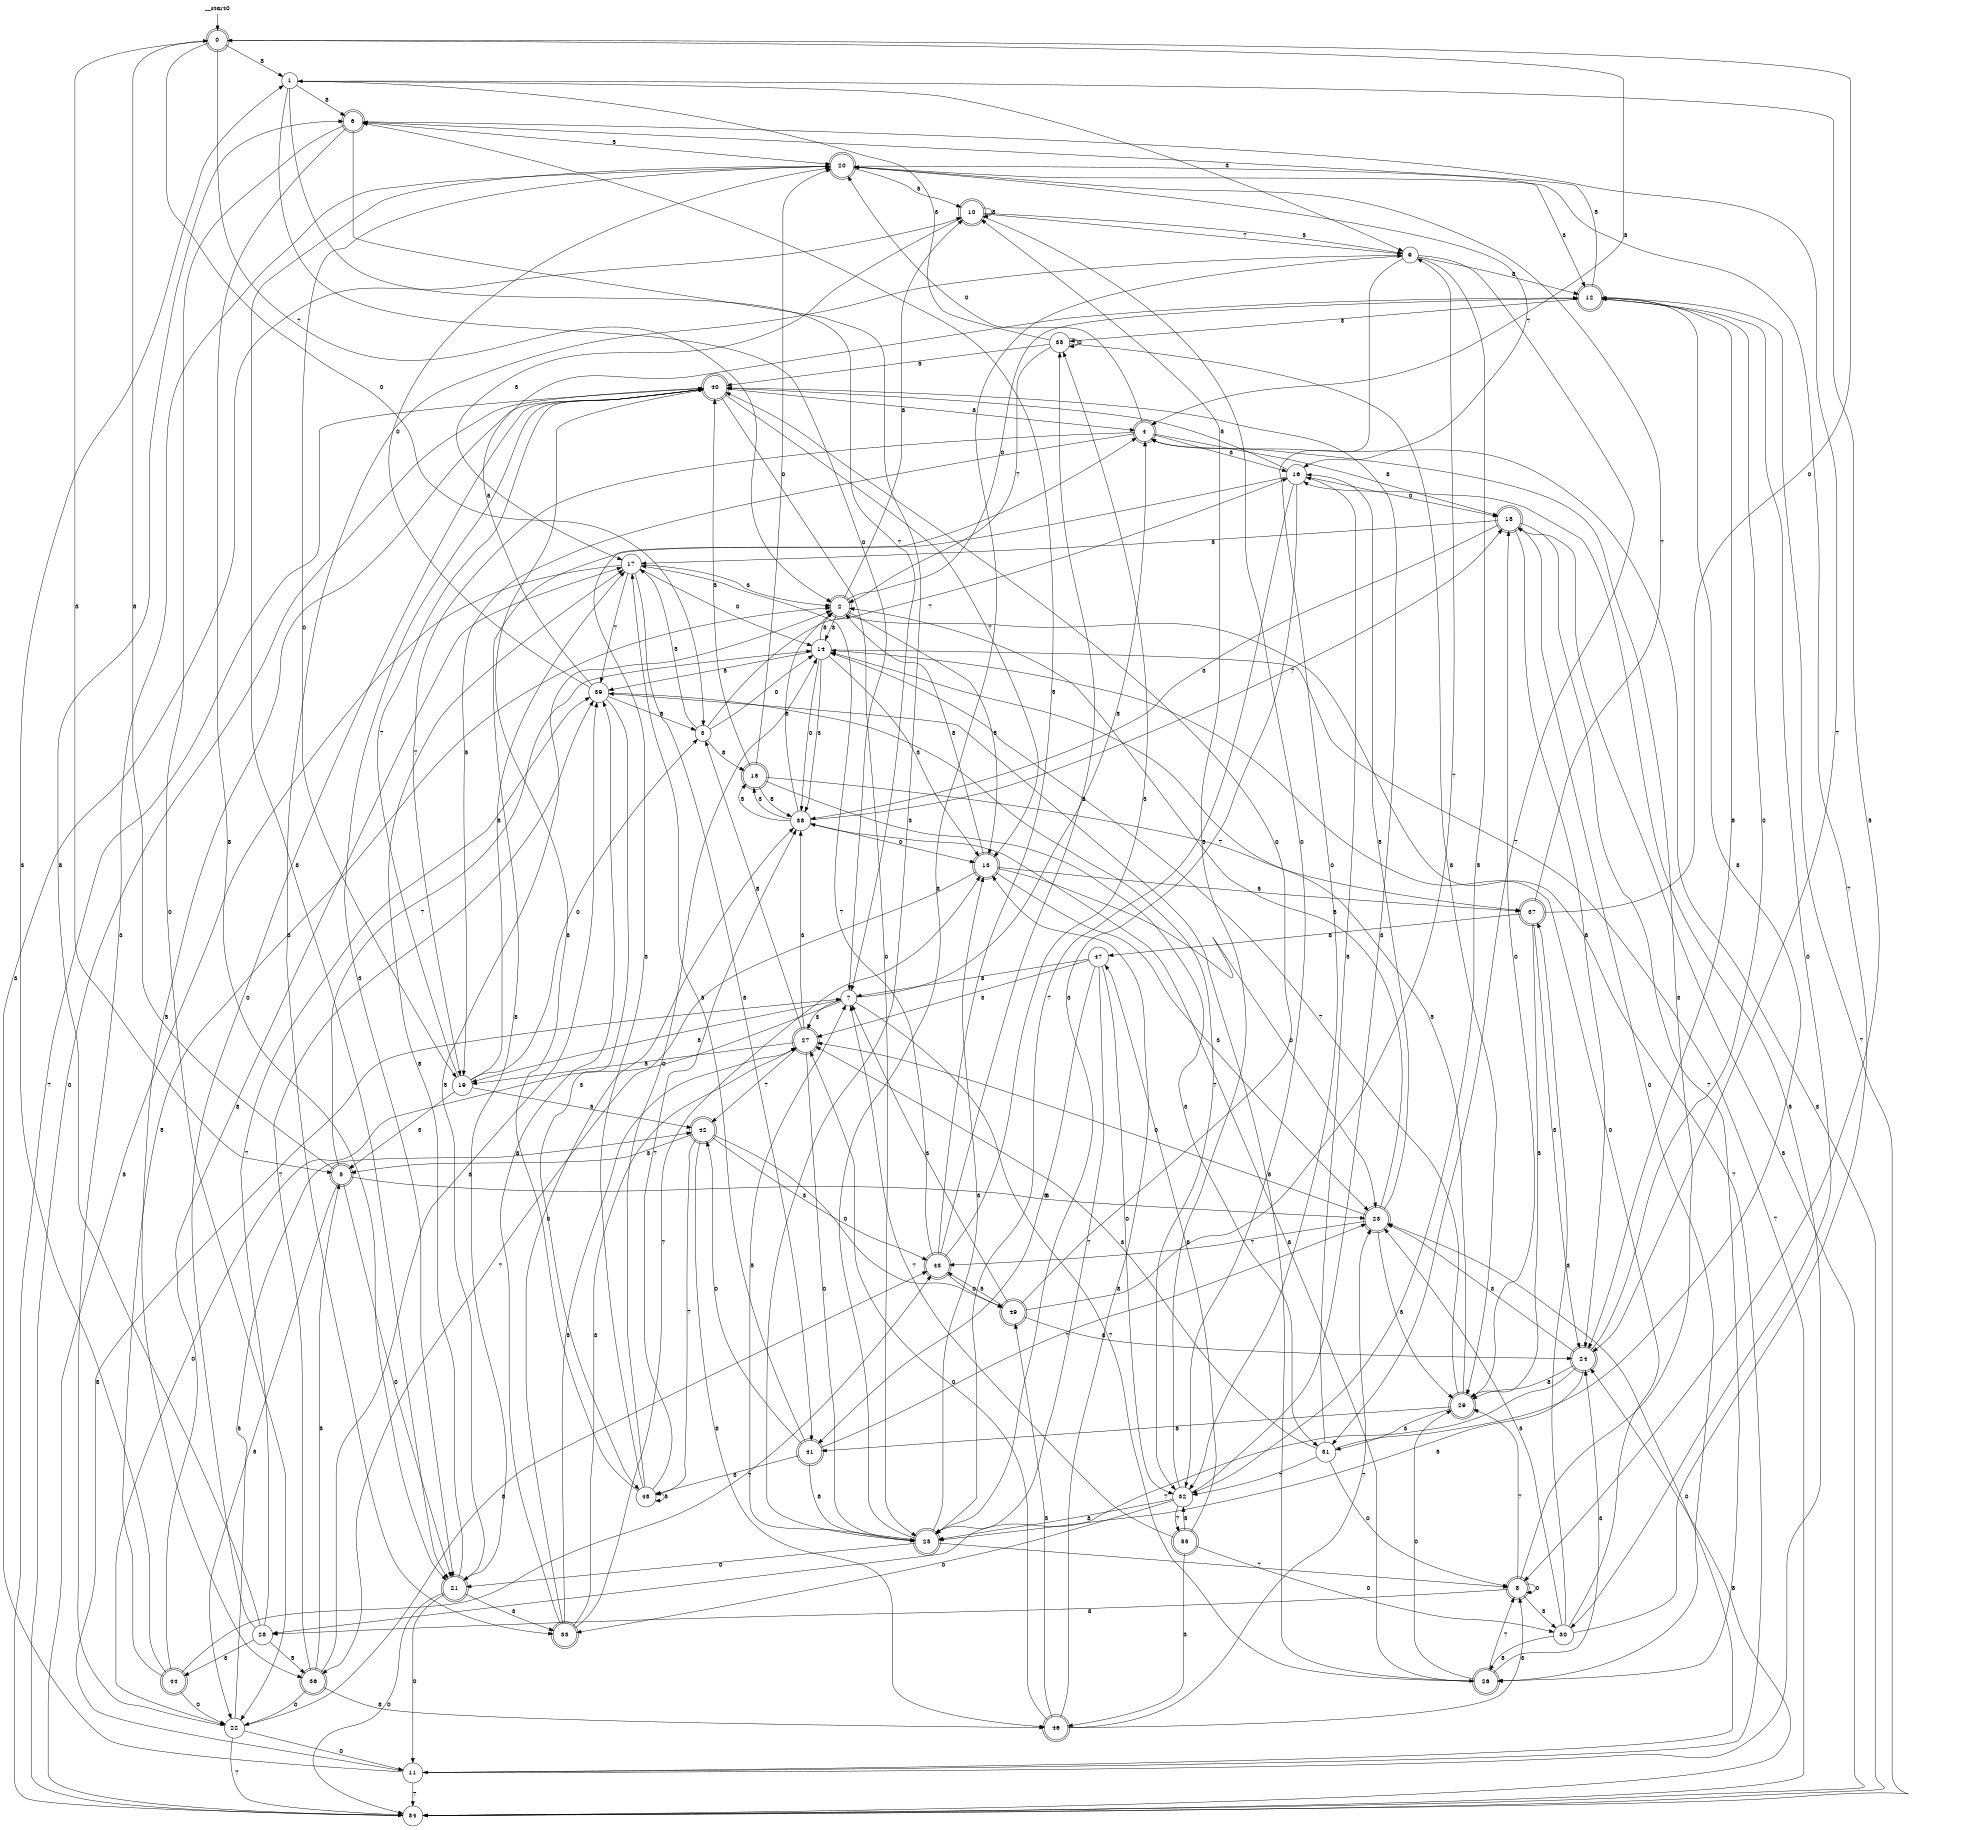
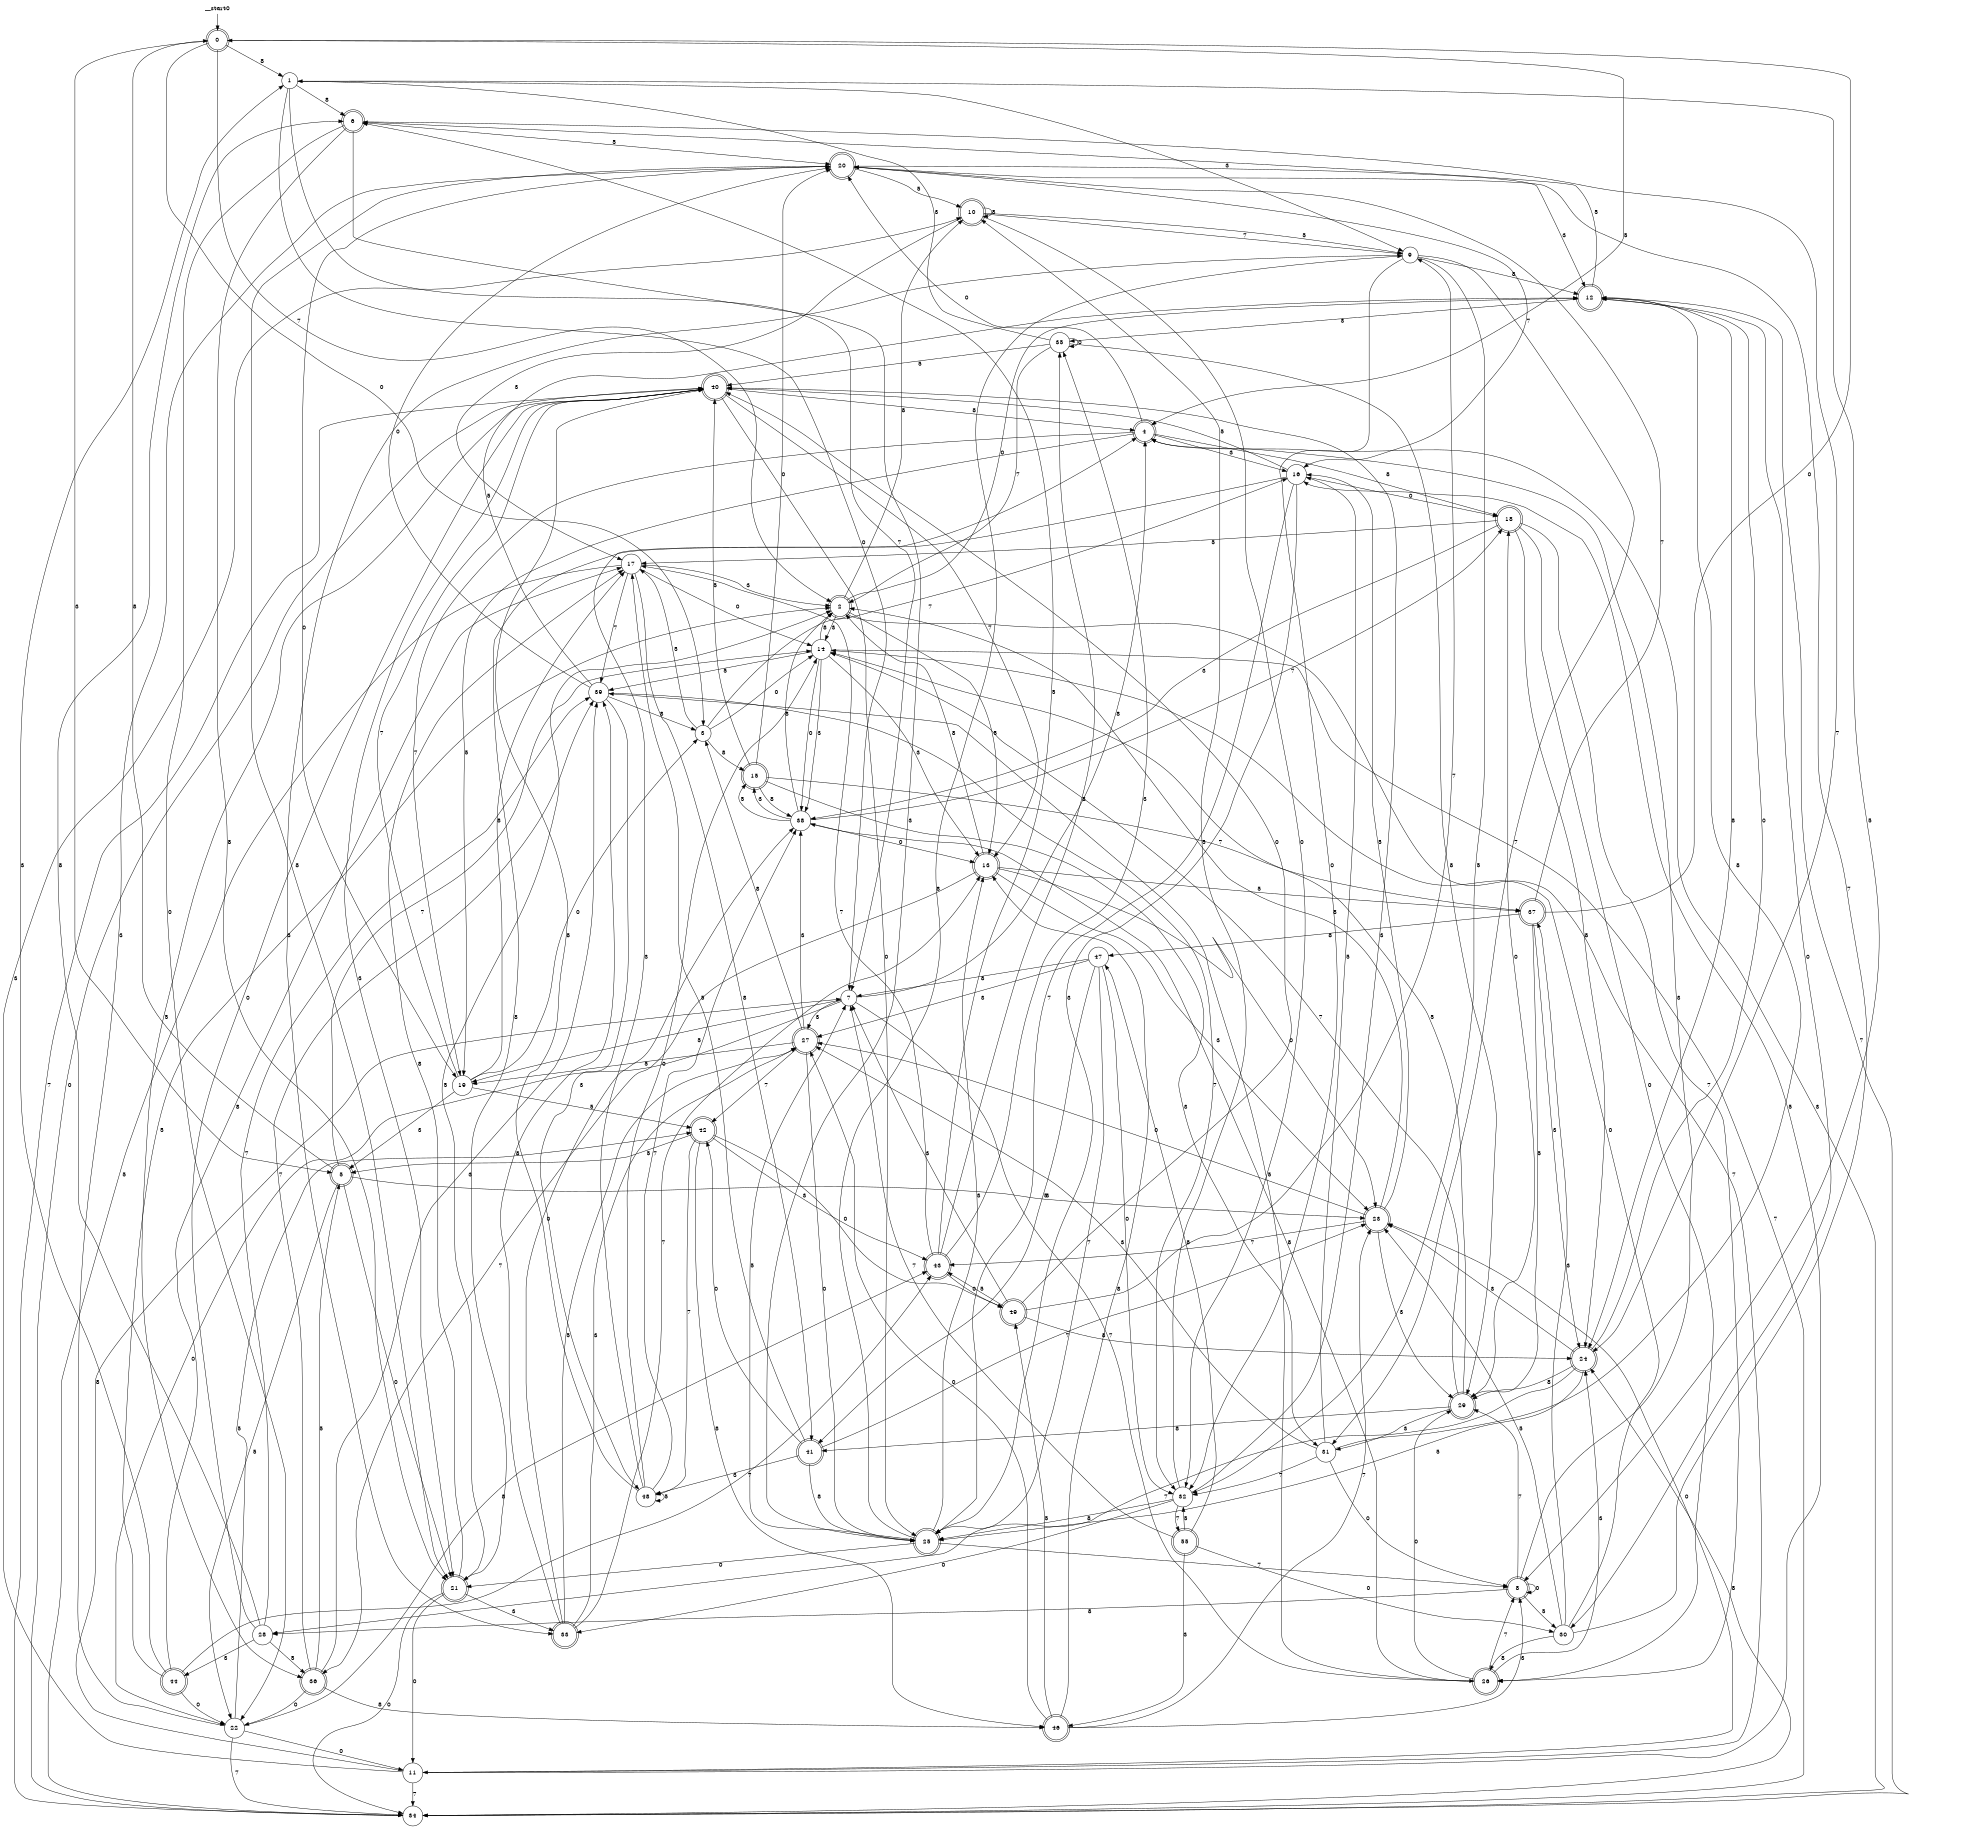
edge "34" -> "18": removed, label "5"
